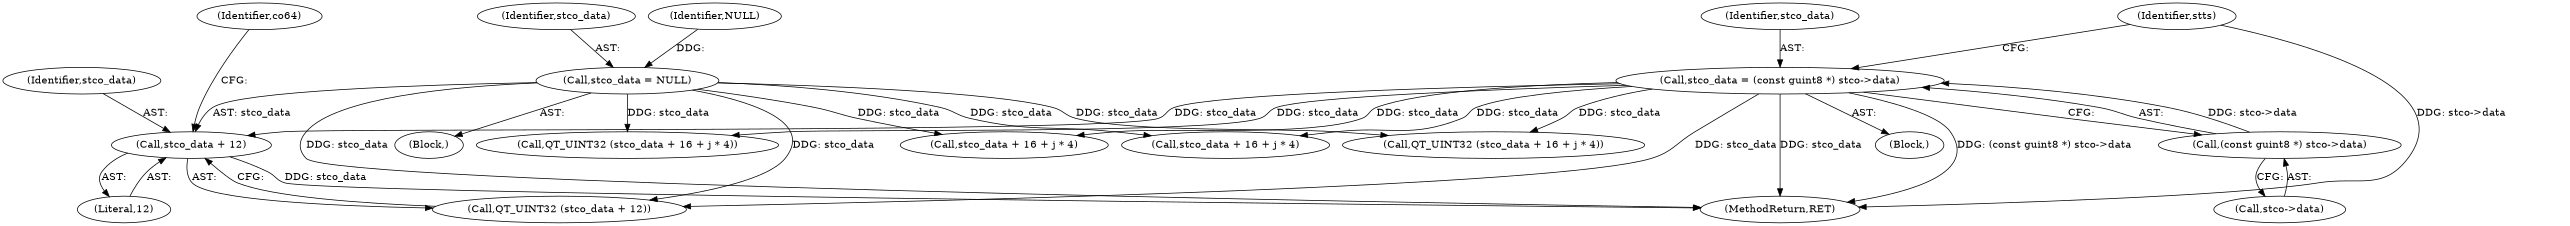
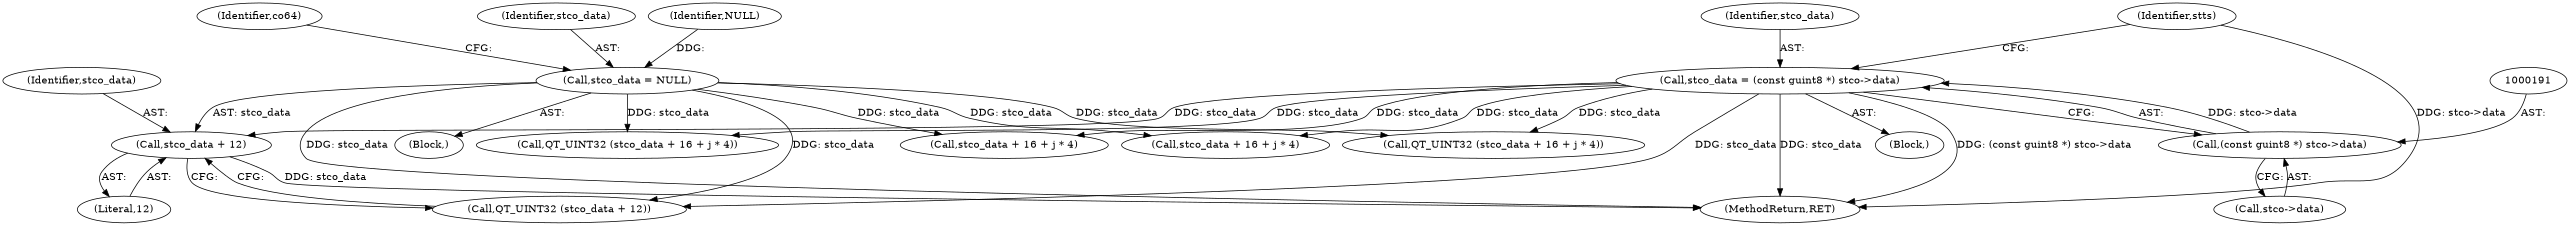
edge "(Identifier,co64)" -> "(Call,stco_data + 12)": now "(Identifier,co64)" -> "(Call,stco_data = NULL)"
node "1000191": added
edge "(Call,stco_data + 12)" -> "(Call,QT_UINT32 (stco_data + 12))": label "AST: " -> "CFG: "
